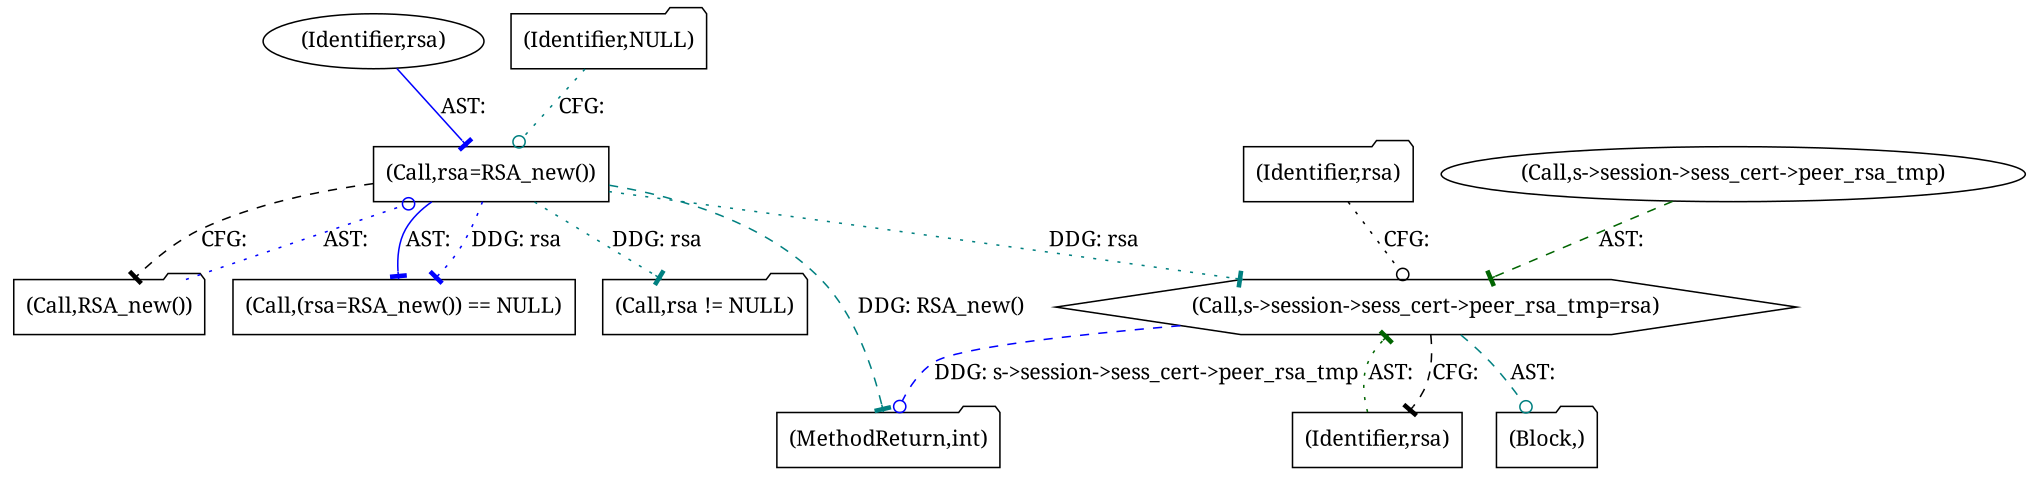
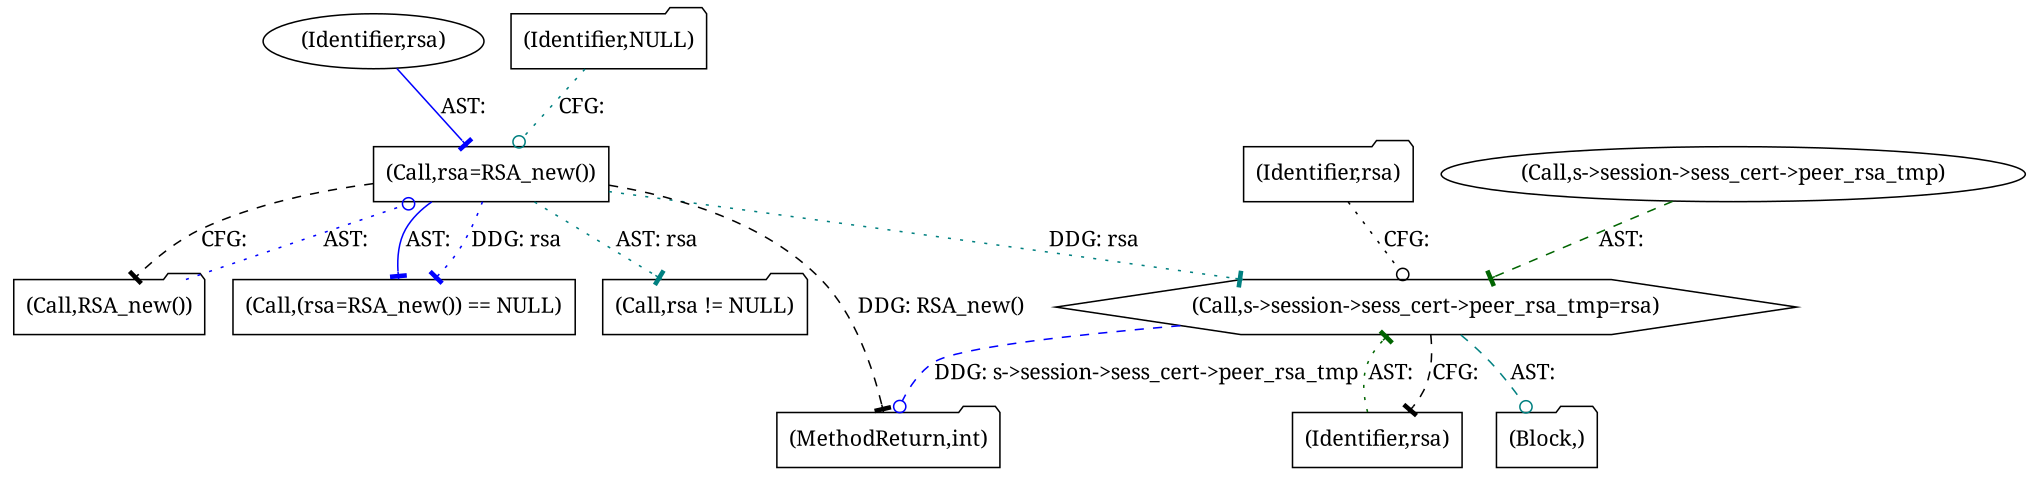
edge "(Call,rsa=RSA_new())" -> "(Call,rsa != NULL)": label "DDG: rsa" -> "AST: rsa"
edge "(Call,rsa=RSA_new())" -> "(MethodReturn,int)": color teal -> black
